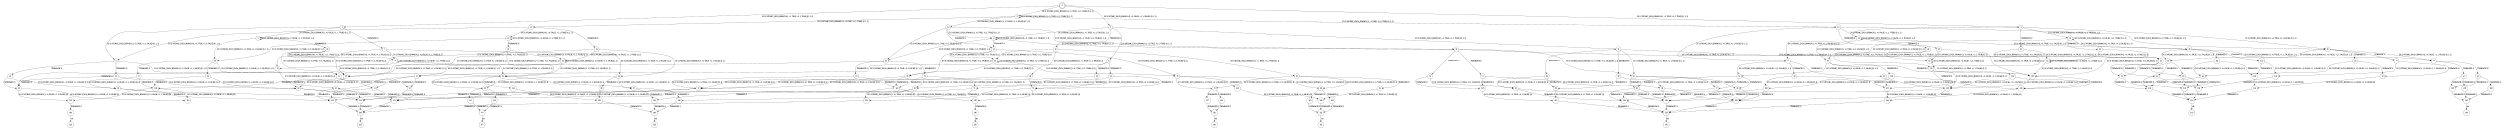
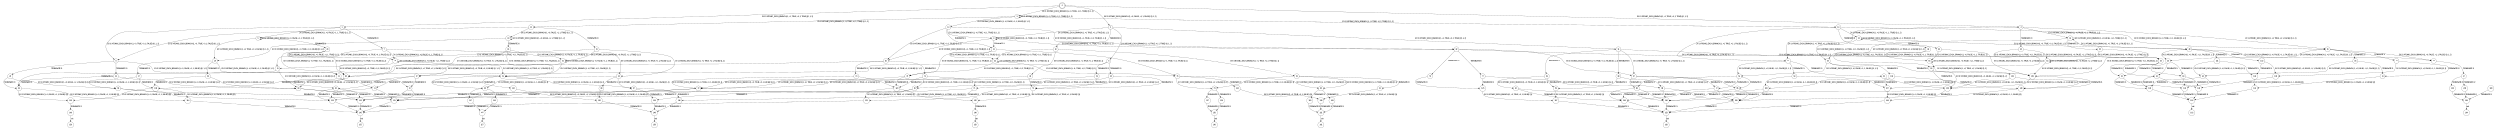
node "95": removed
edge "78" -> "90": removed, label "EX !1 !ATOMIC_EXCH_BRANCH (1, +0, TRUE, +0, 1, FALSE) !{0, 1}"
edge "114" -> "145": added, label "TERMINATE !2"
